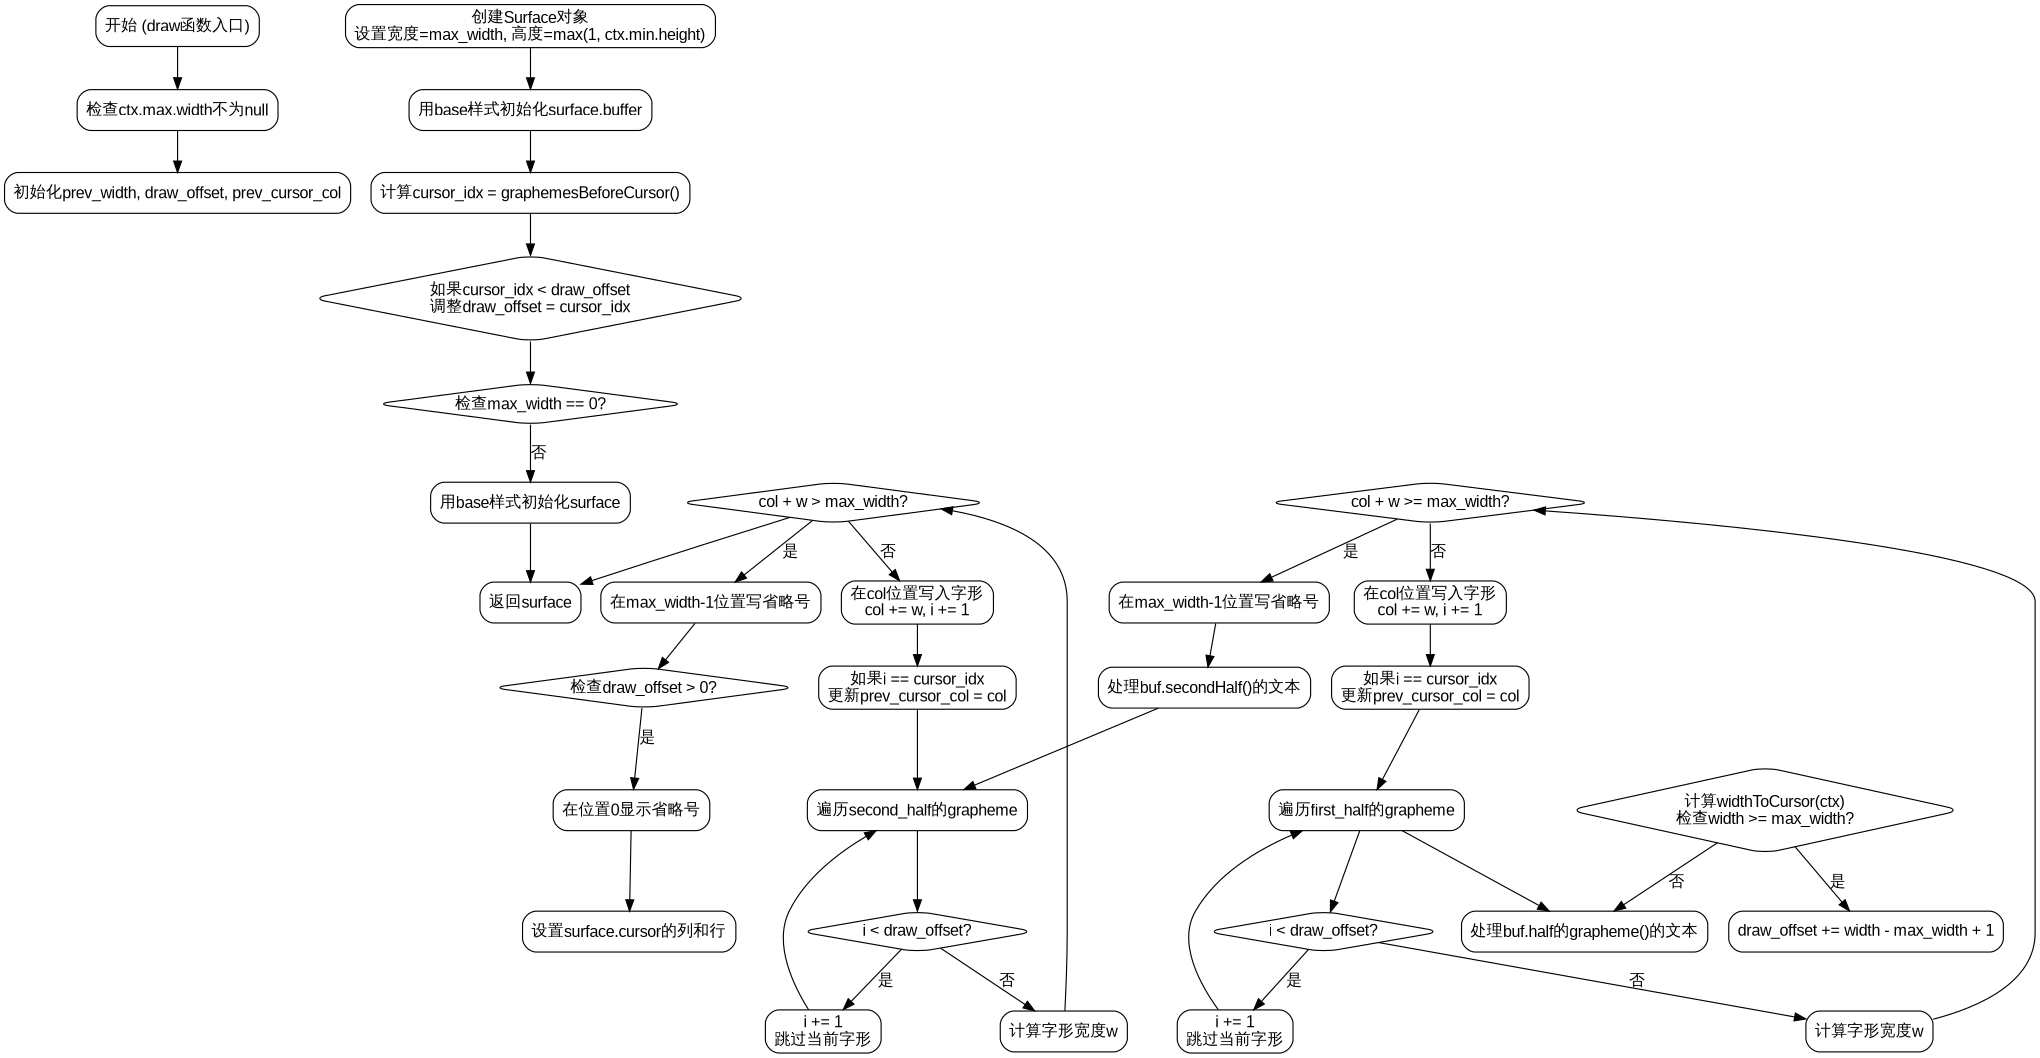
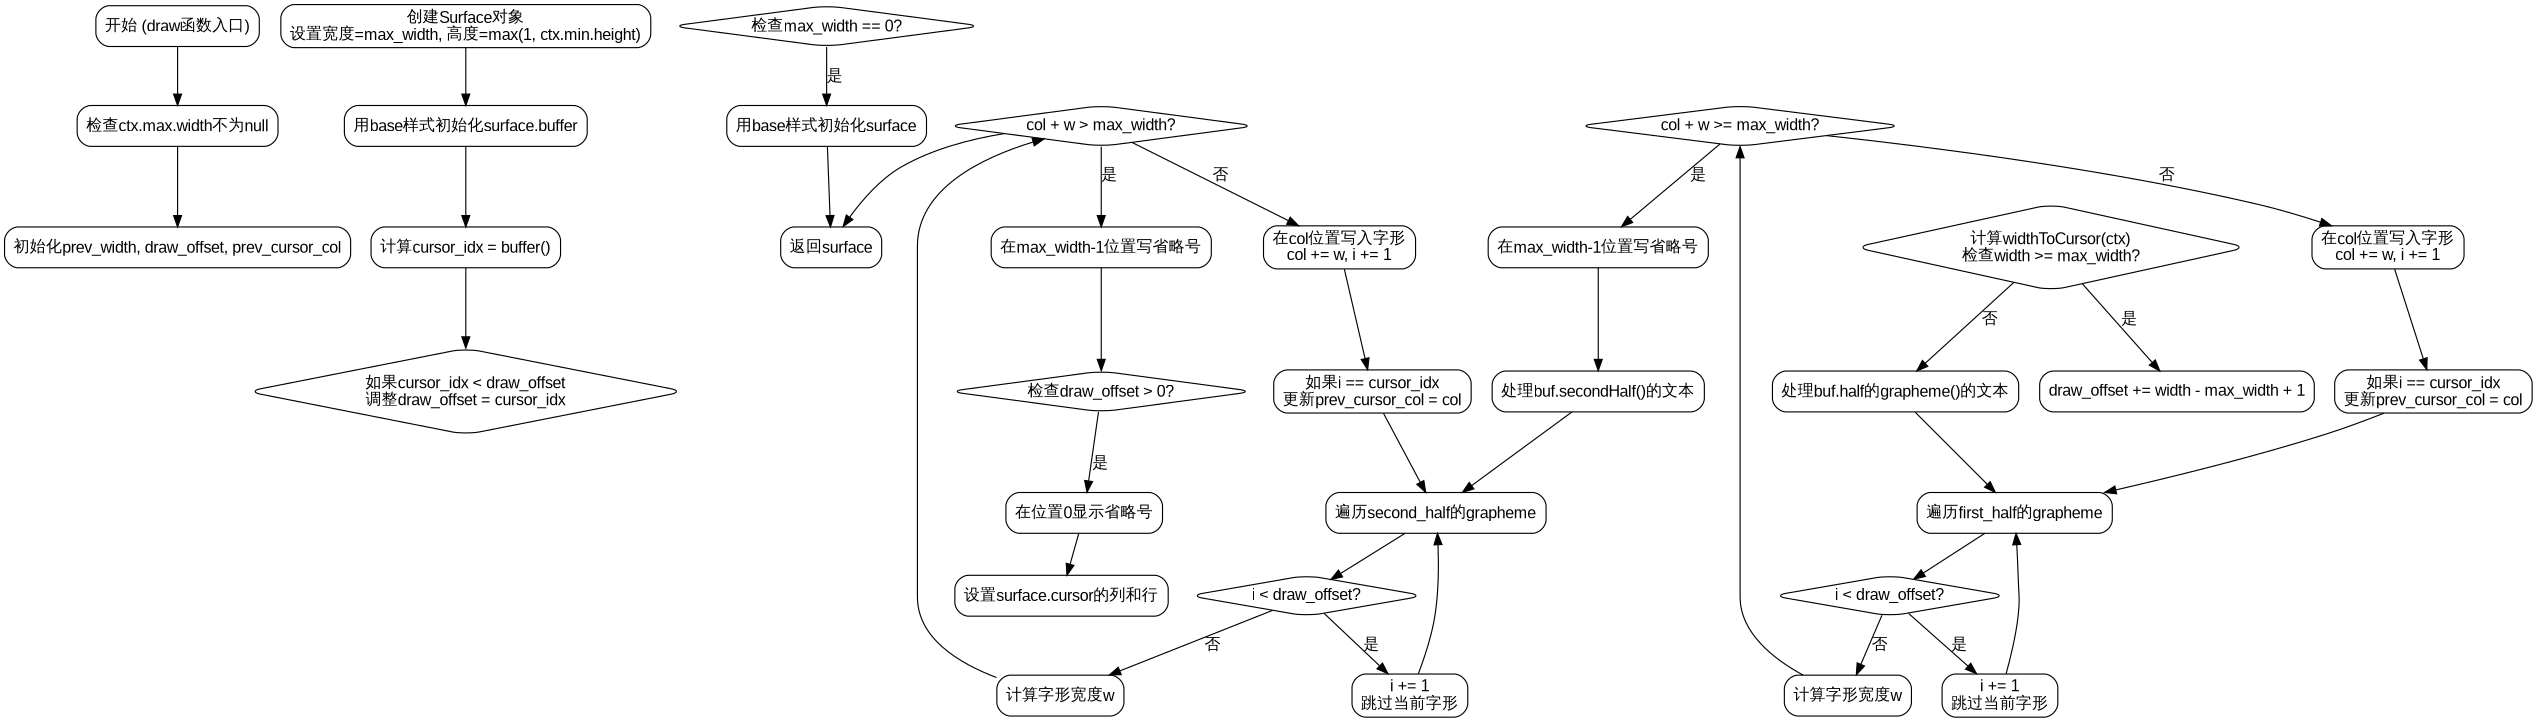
node "计算cursor_idx = graphemesBeforeCursor()": label "计算cursor_idx = graphemesBeforeCursor()" -> "计算cursor_idx = buffer()"
edge "如果cursor_idx < draw_offset 调整draw_offset = cursor_idx" -> "检查max_width == 0?": removed
edge "检查max_width == 0?" -> "用base样式初始化surface": label "否" -> "是"
edge "遍历first_half的grapheme" -> "处理buf.half的grapheme()的文本": reversed
